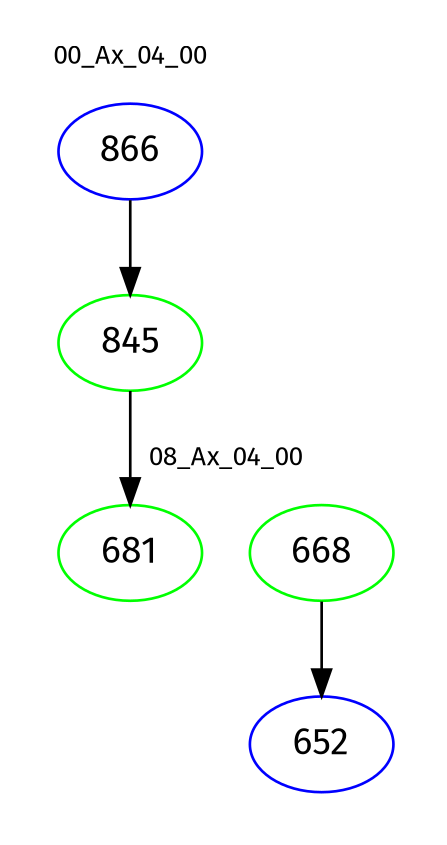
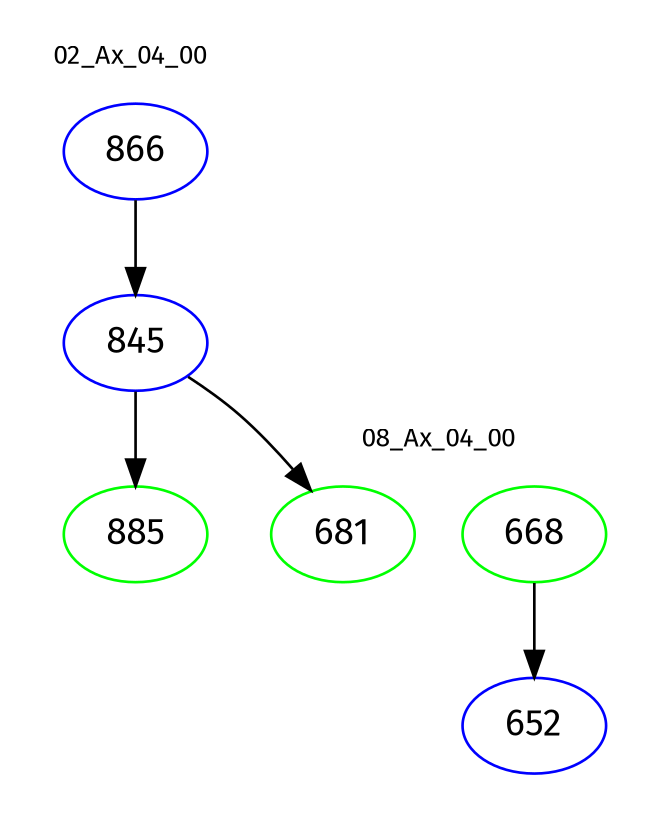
cluster "00_Ax_04_00": label "00_Ax_04_00" -> "02_Ax_04_00"
node "845": color green -> blue
node "885": added
